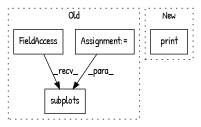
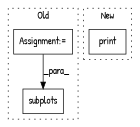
node "FieldAccess": removed
